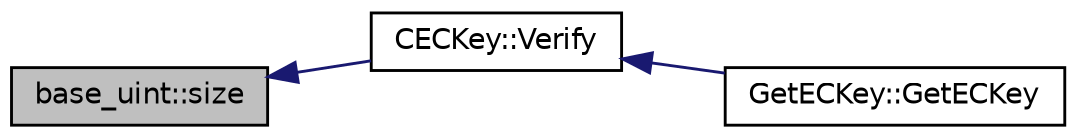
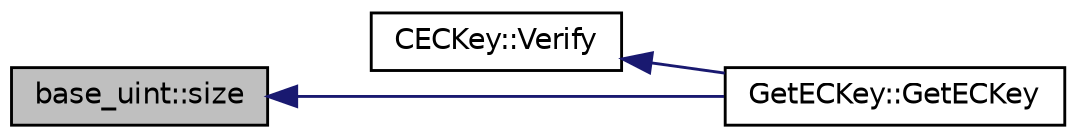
edge "CECKey::Verify" -> "base_uint::size": now "GetECKey::GetECKey" -> "base_uint::size"
